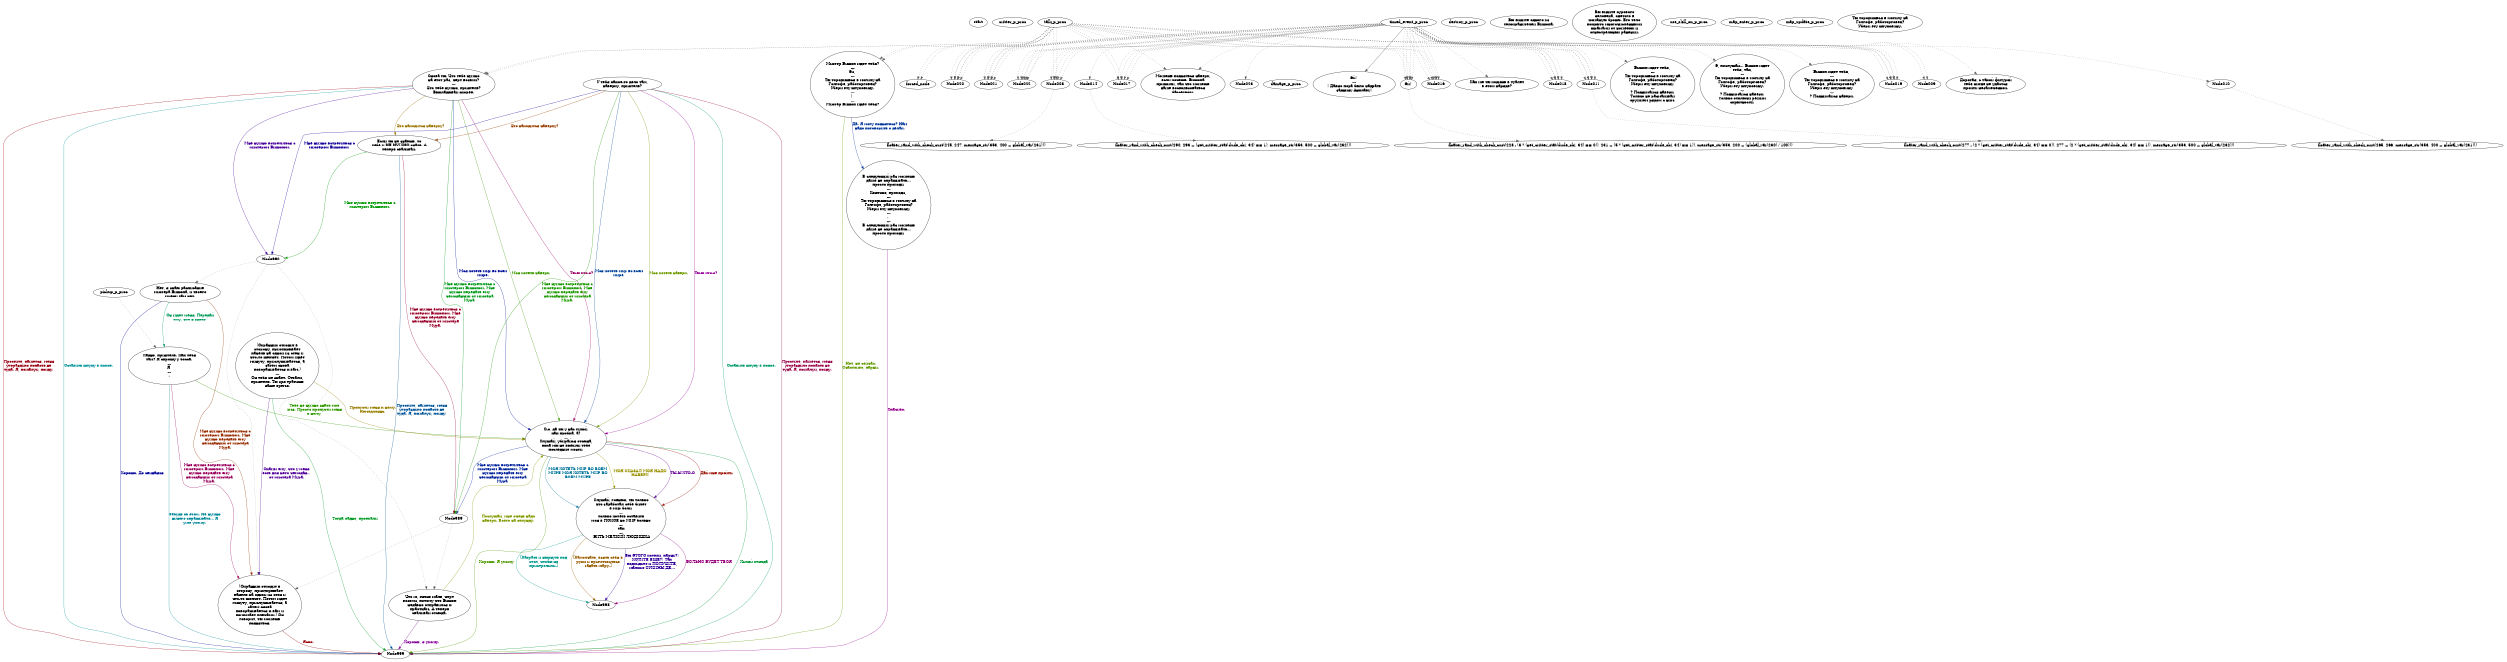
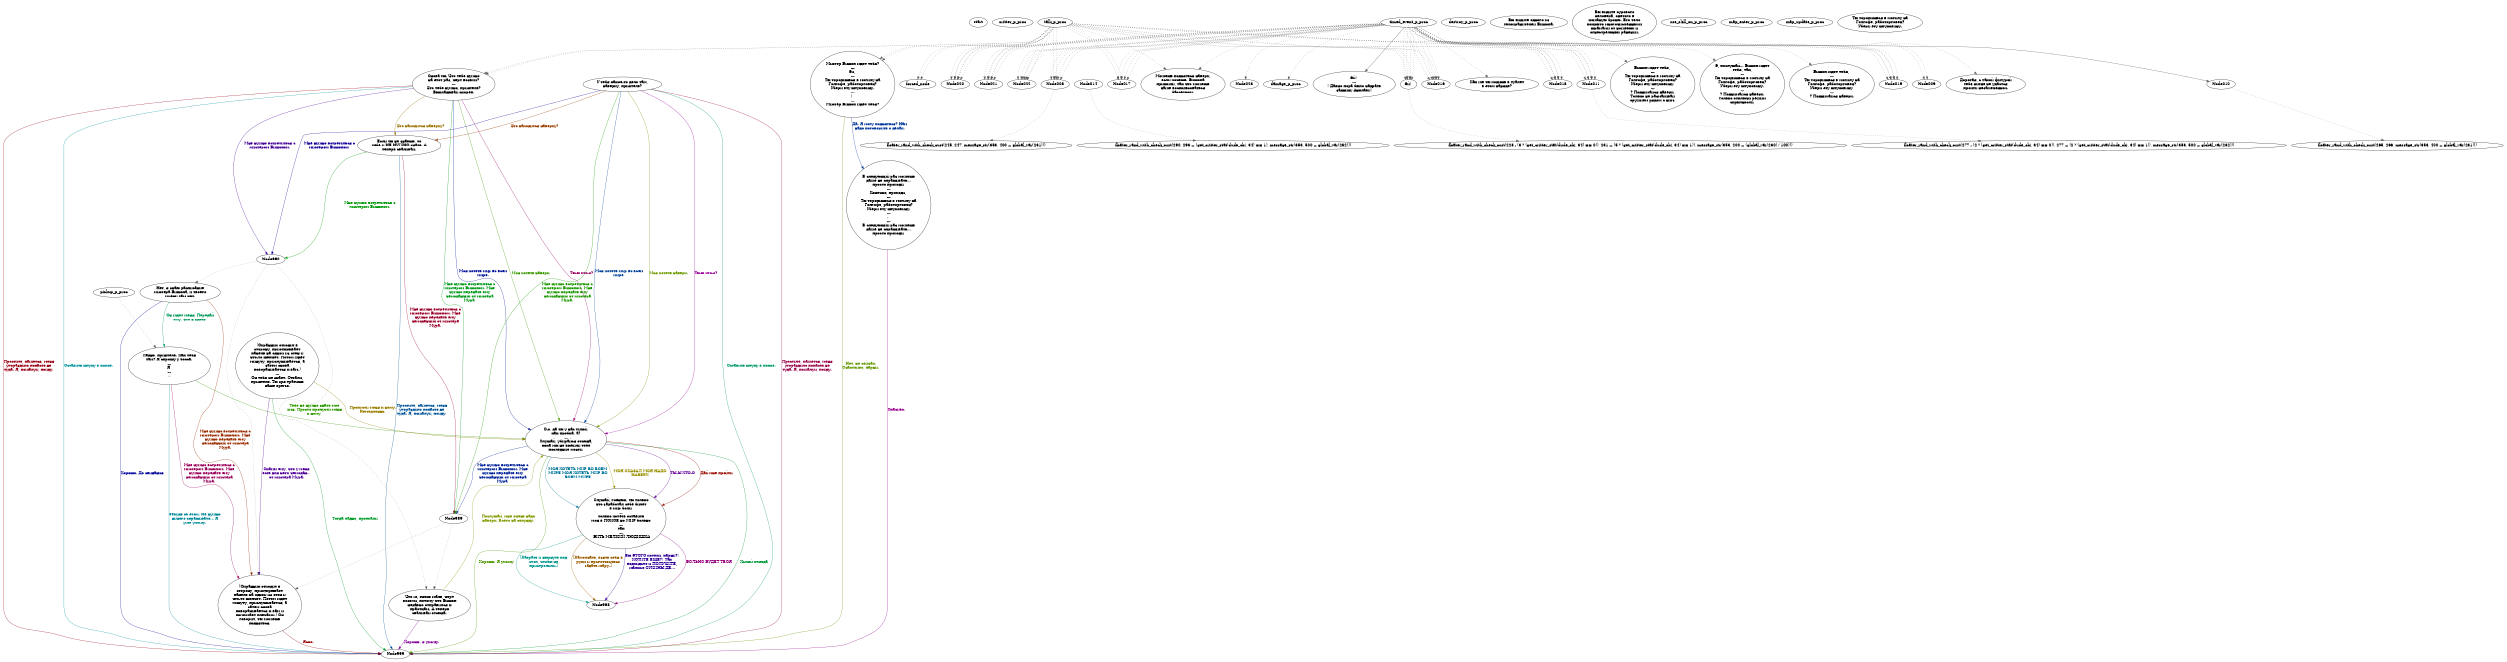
edge "timed_event_p_proc" -> "Node014": now "timed_event_p_proc" -> "damage_p_proc"
edge "timed_event_p_proc" -> "Node010": style dotted -> solid
